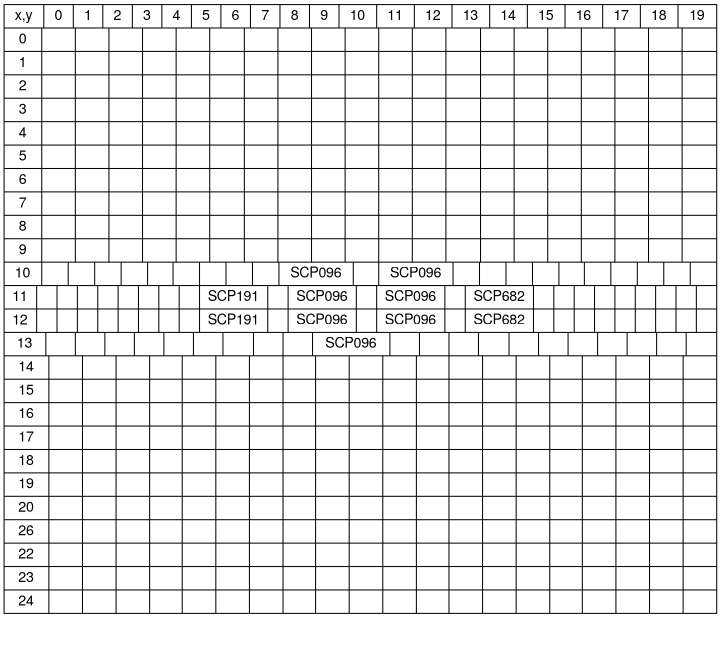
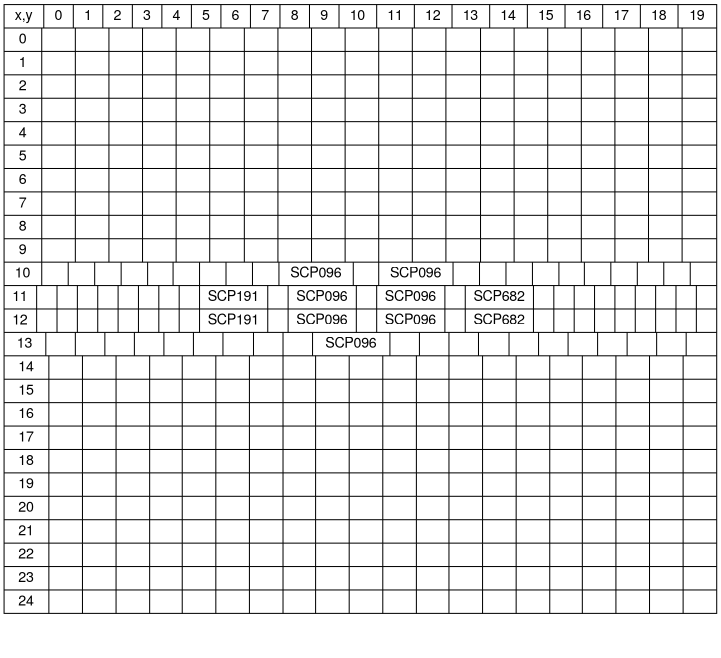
node "x,y": text "26" -> "21"
